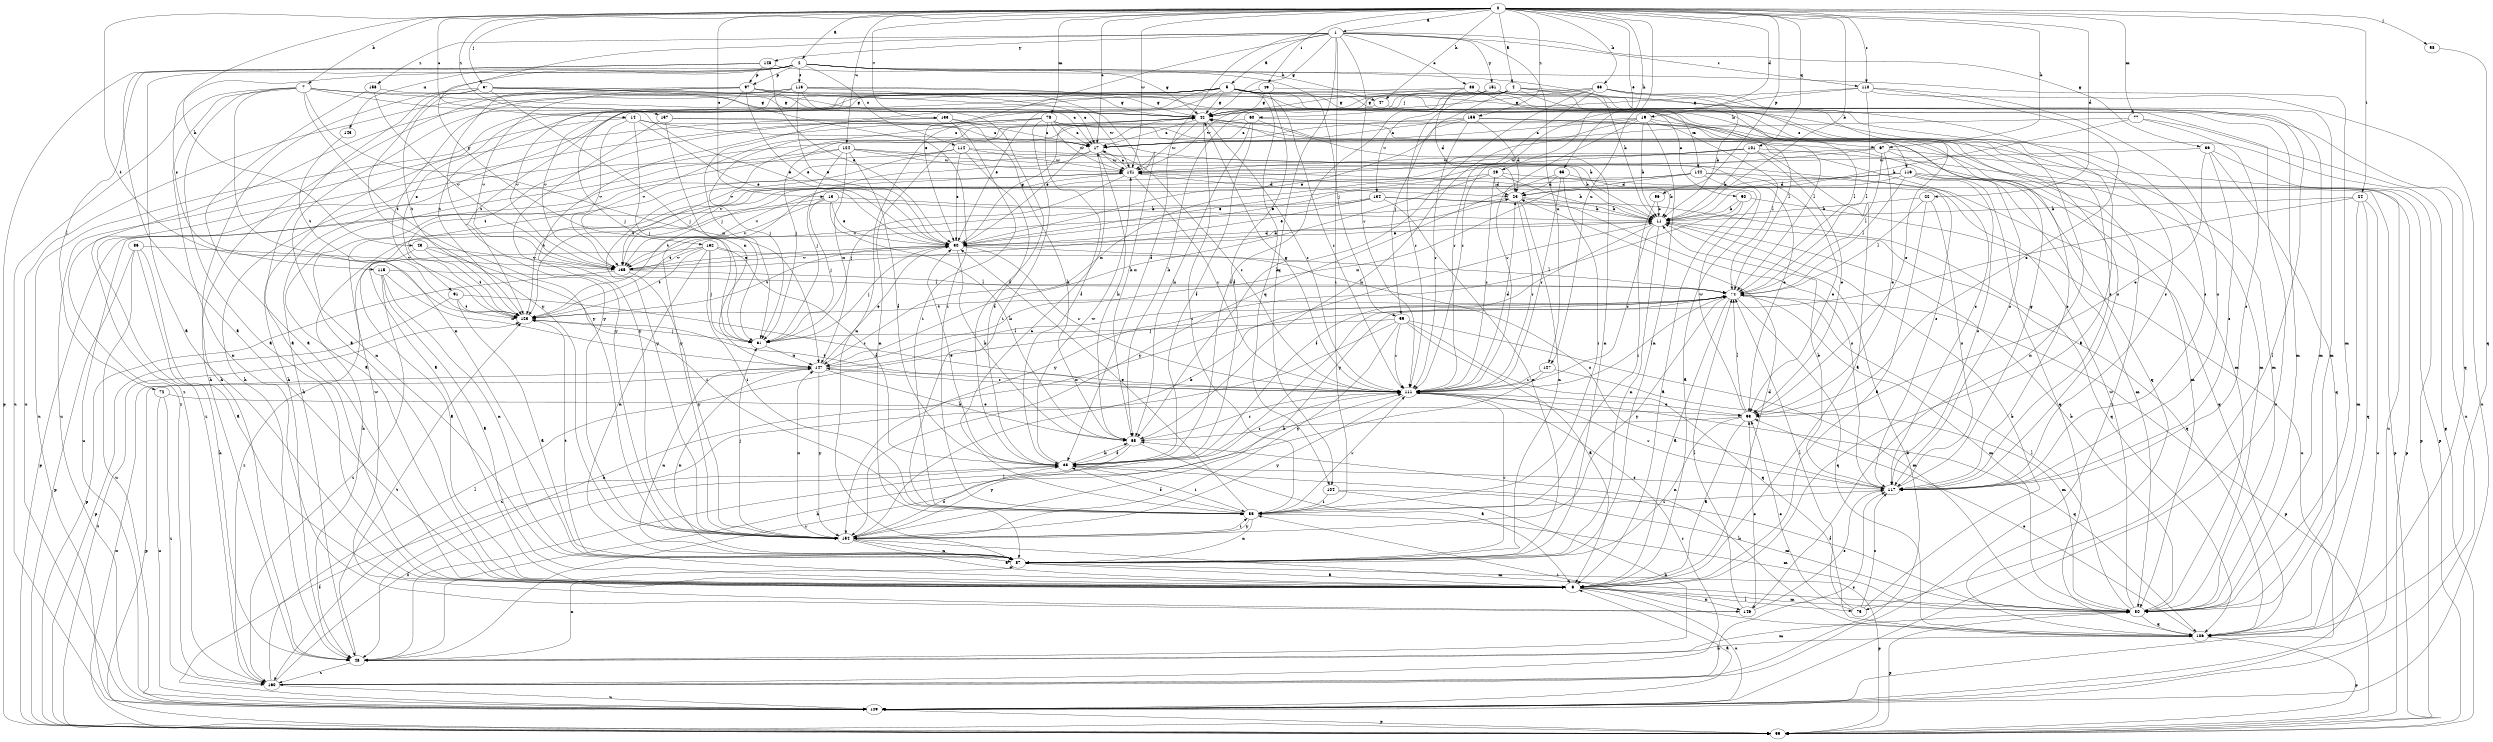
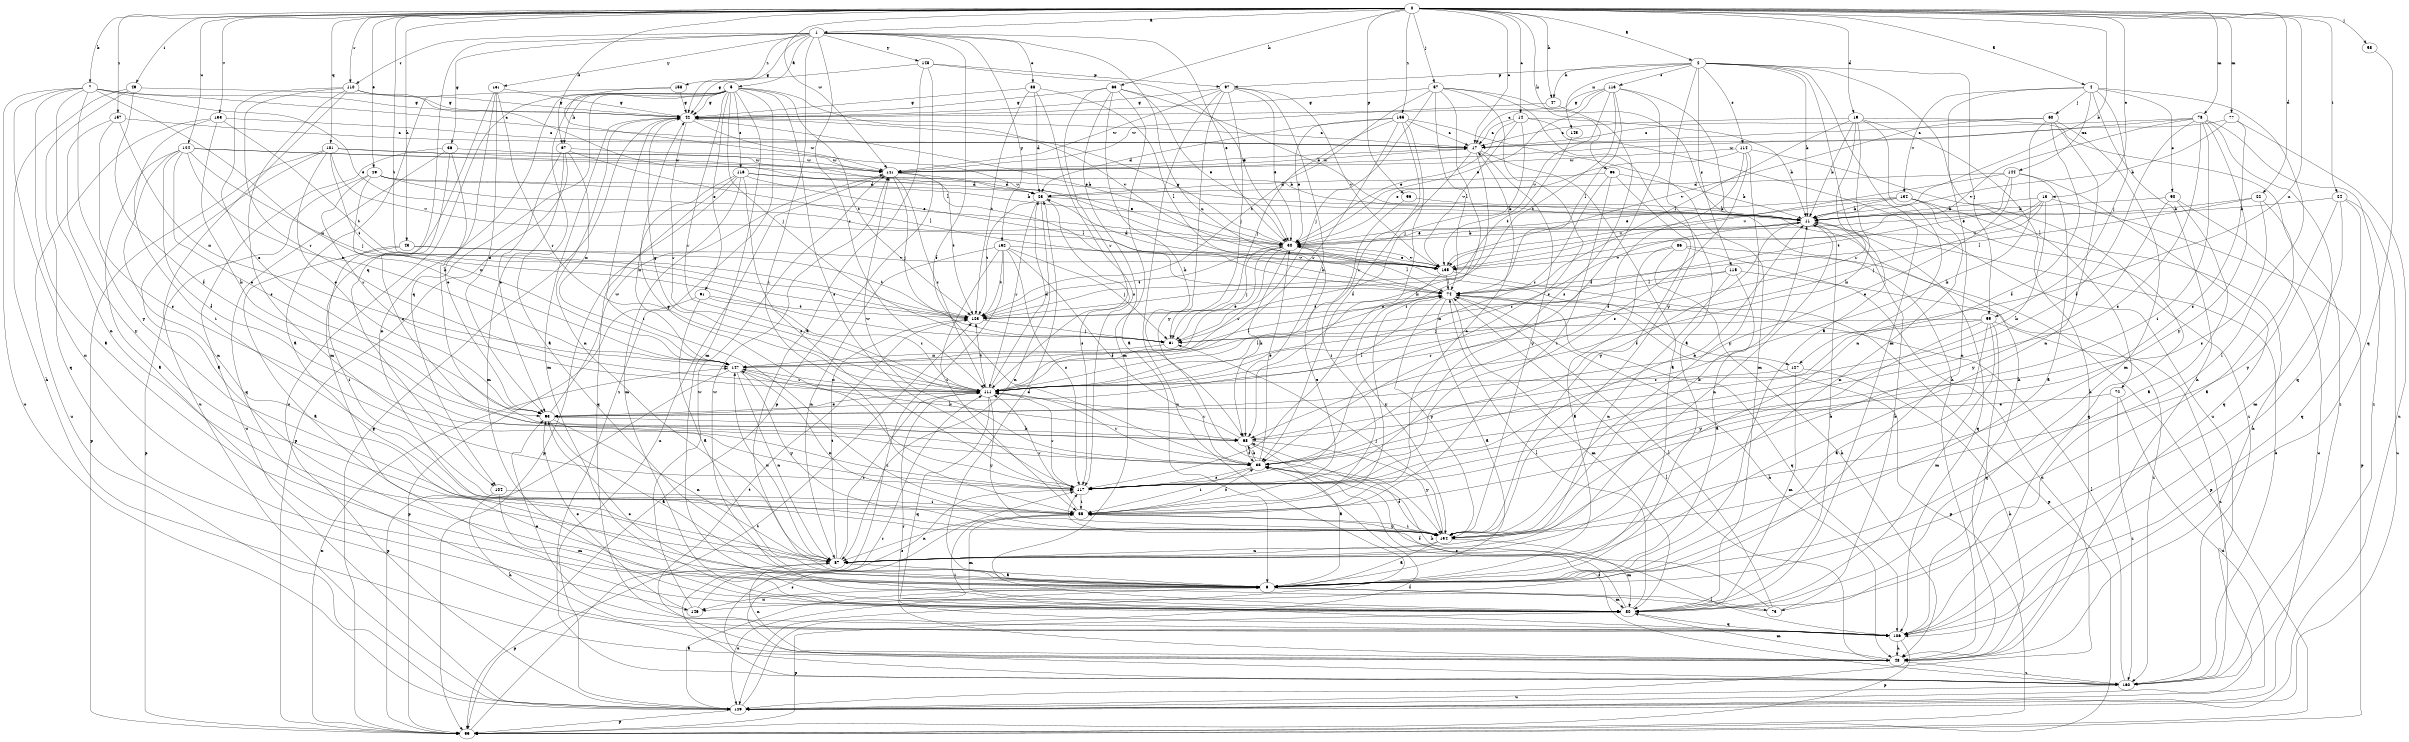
edge "42" -> "61": removed, label "j"
edge "4" -> "35": now "155" -> "35"
edge "146" -> "74": removed, label "l"
